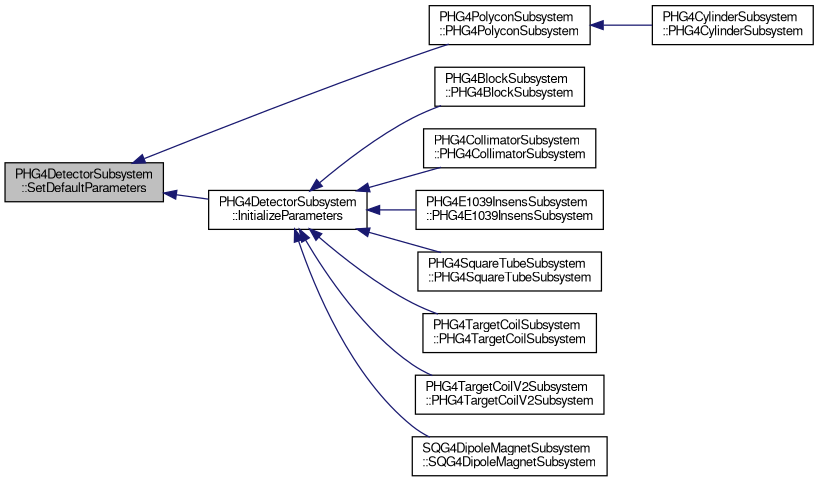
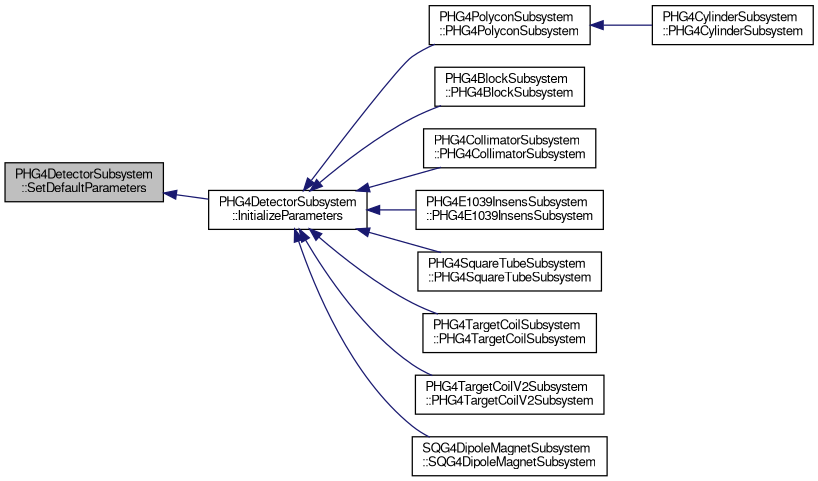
edge "PHG4PolyconSubsystem ::PHG4PolyconSubsystem" -> "PHG4DetectorSubsystem ::SetDefaultParameters": now "PHG4PolyconSubsystem ::PHG4PolyconSubsystem" -> "PHG4DetectorSubsystem ::InitializeParameters"
